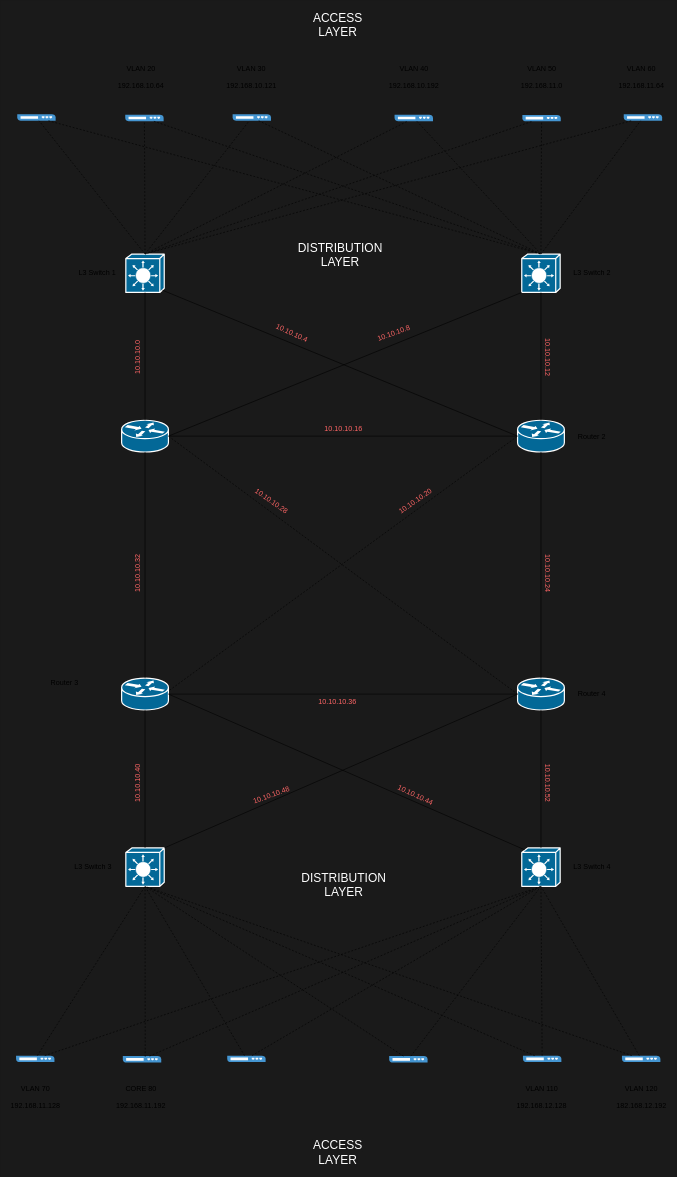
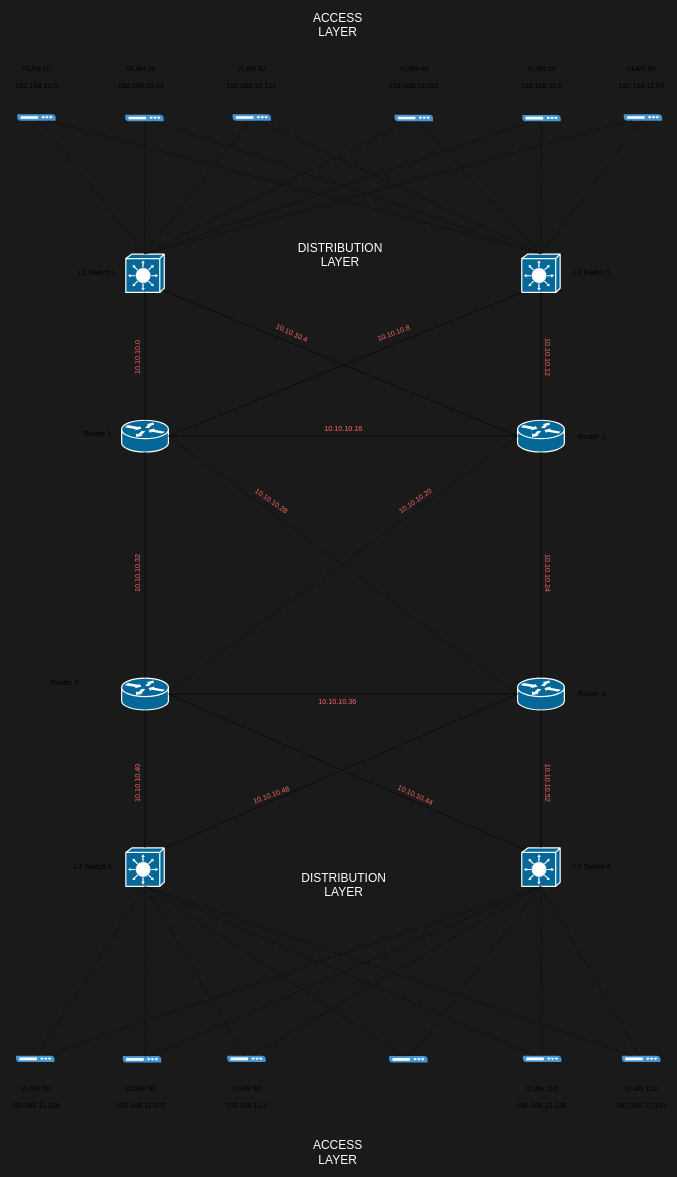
node "VLAN 10 192.168.10.0": added
node "Router 1": added
node "VLAN 90 192.168.12.0": added
